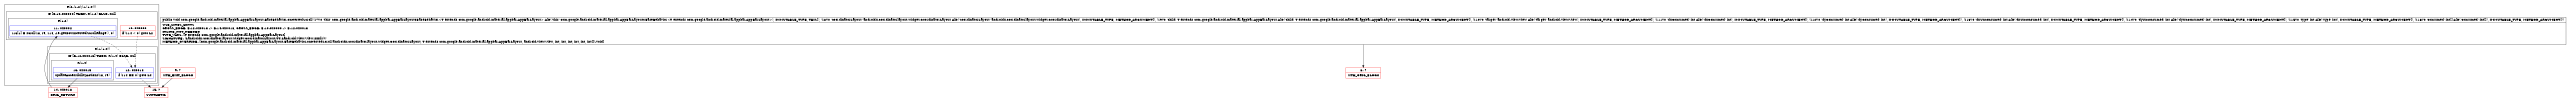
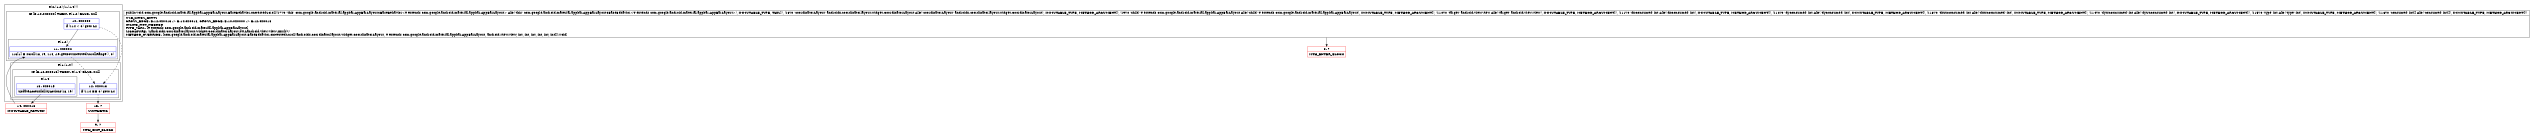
node "10: 0x0000": color red -> blue
edge "10: 0x0000" -> "11: 0x0002": added
node "8: ?": text "MTH_ORIG_BLOCK" -> "MTH_ENTER_BLOCK"
edge "9: ?" -> "15: ?": reversed
node "14: 0x0018": text "ORIG_RETURN" -> "IMMUTABLE_RETURN"
